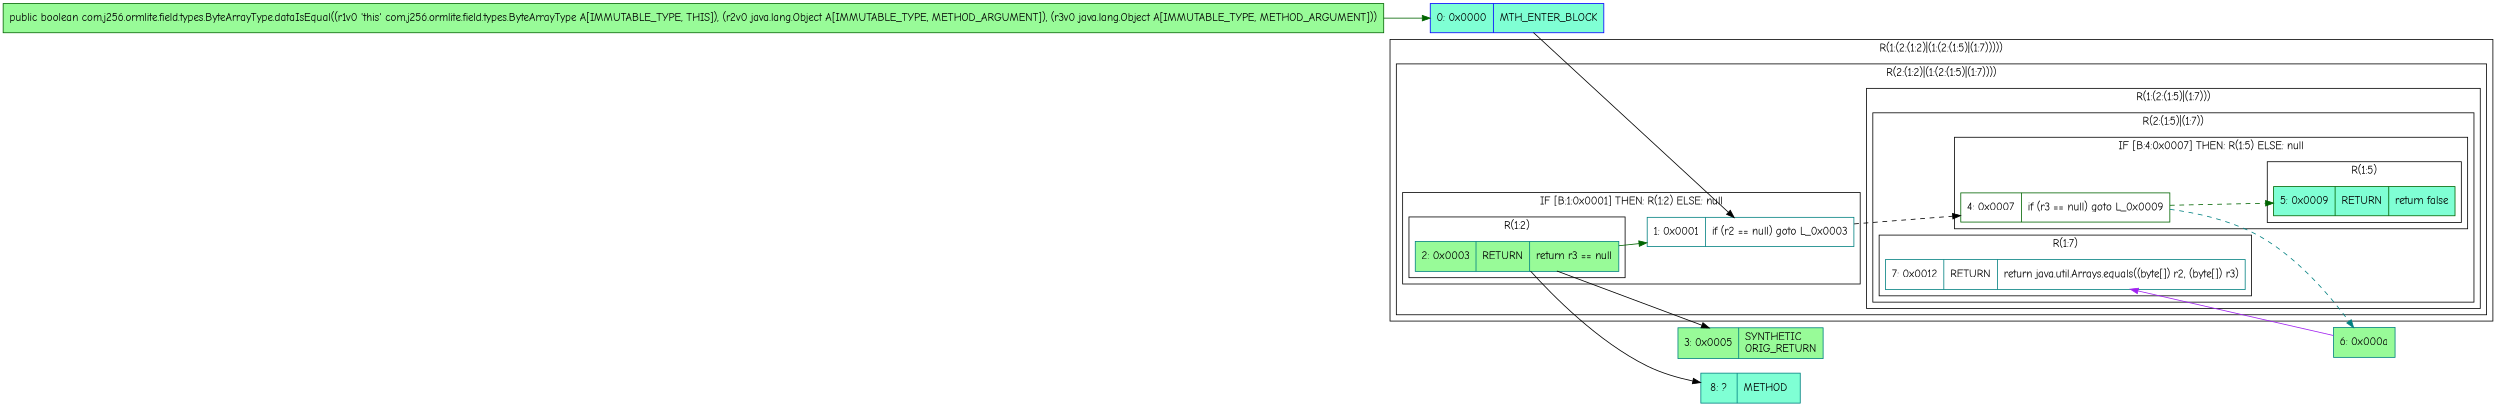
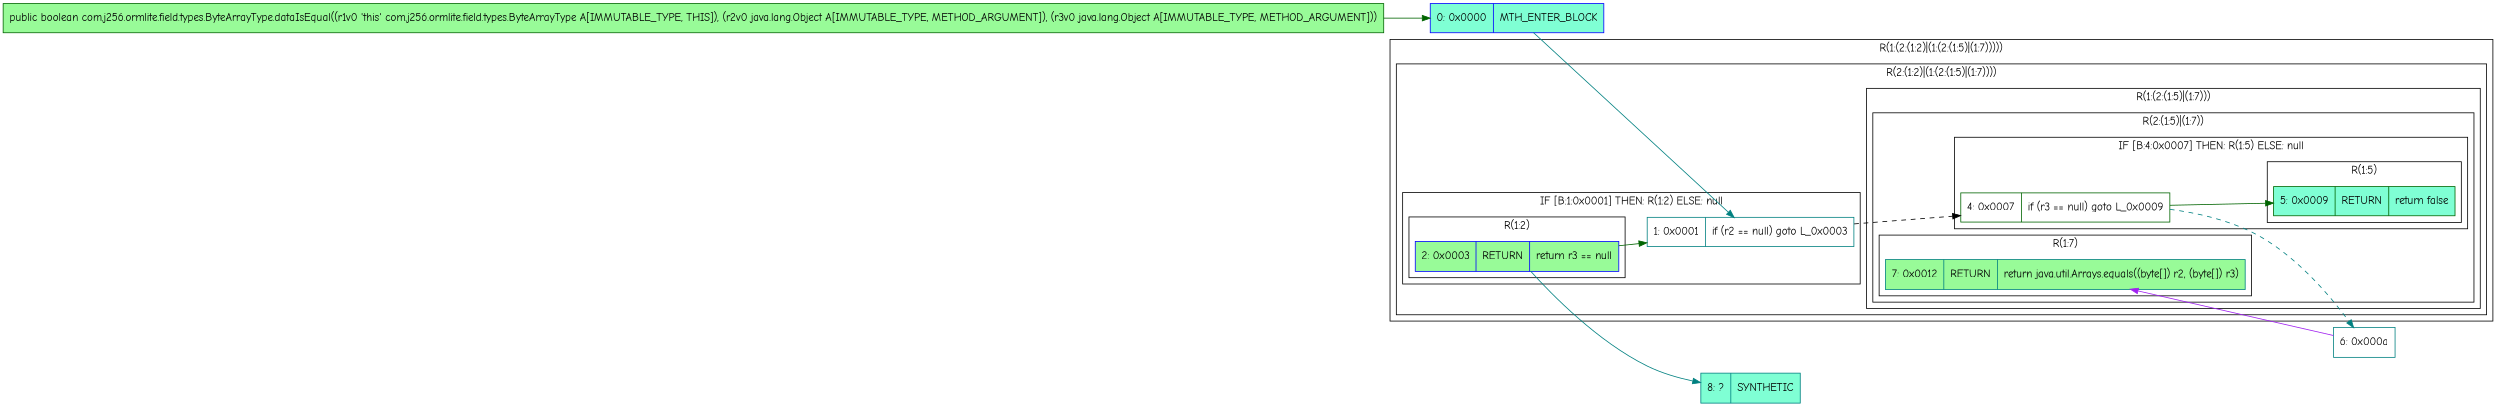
edge "0: 0x0000" -> "1: 0x0001": color black -> teal
edge "4: 0x0007" -> "5: 0x0009": style dashed -> solid
node "2: 0x0003": color teal -> blue
node "7: 0x0012": fillcolor white -> palegreen
edge "2: 0x0003" -> "8: ?": color black -> teal
node "6: 0x000a": fillcolor palegreen -> white
node "3: 0x0005": removed
node "8: ?": text "METHOD" -> "SYNTHETIC"
